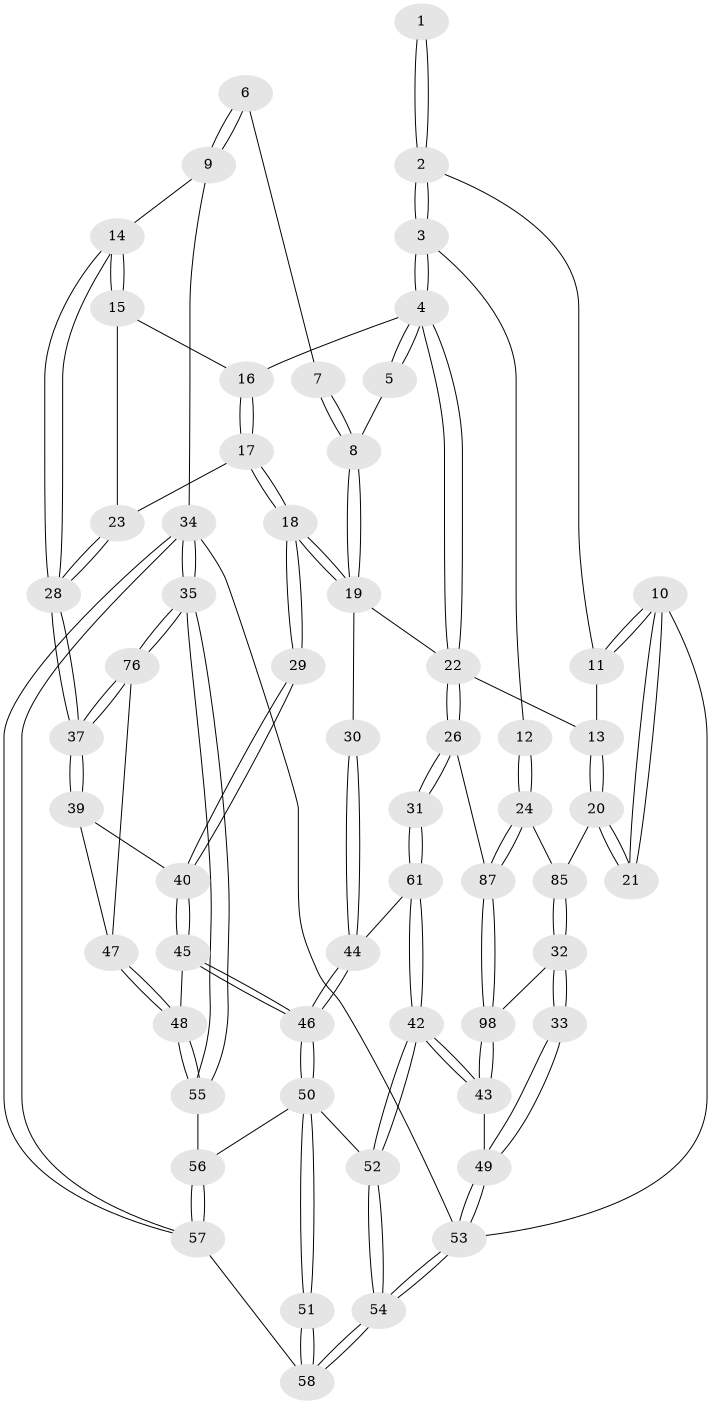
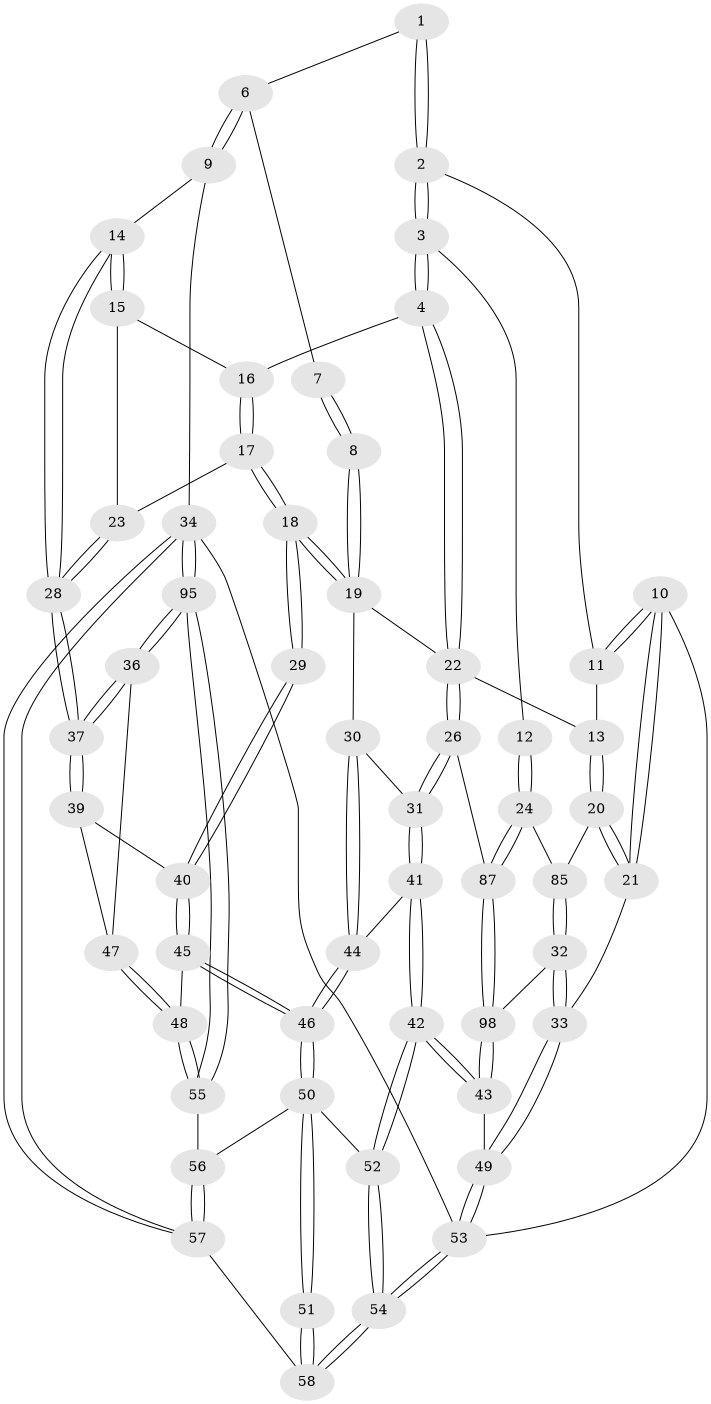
edge "1" -- "6": added
node "5": removed
node "35": label "35" -> "95"
node "76": label "76" -> "36"
edge "30" -- "31": added
node "61": label "61" -> "41"
edge "21" -- "33": added
